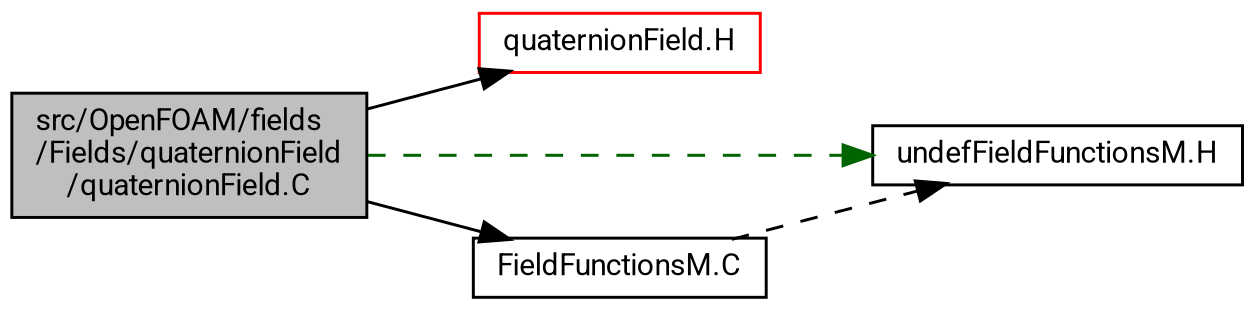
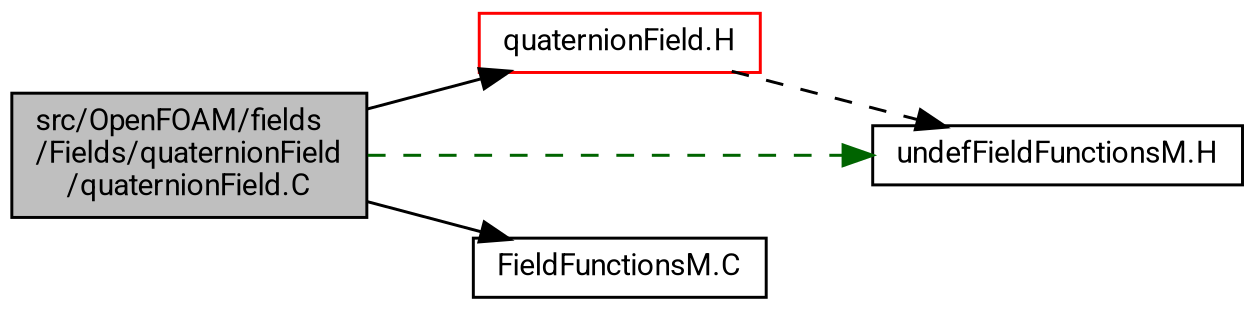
edge "FieldFunctionsM.C" -> "undefFieldFunctionsM.H": now "quaternionField.H" -> "undefFieldFunctionsM.H"
